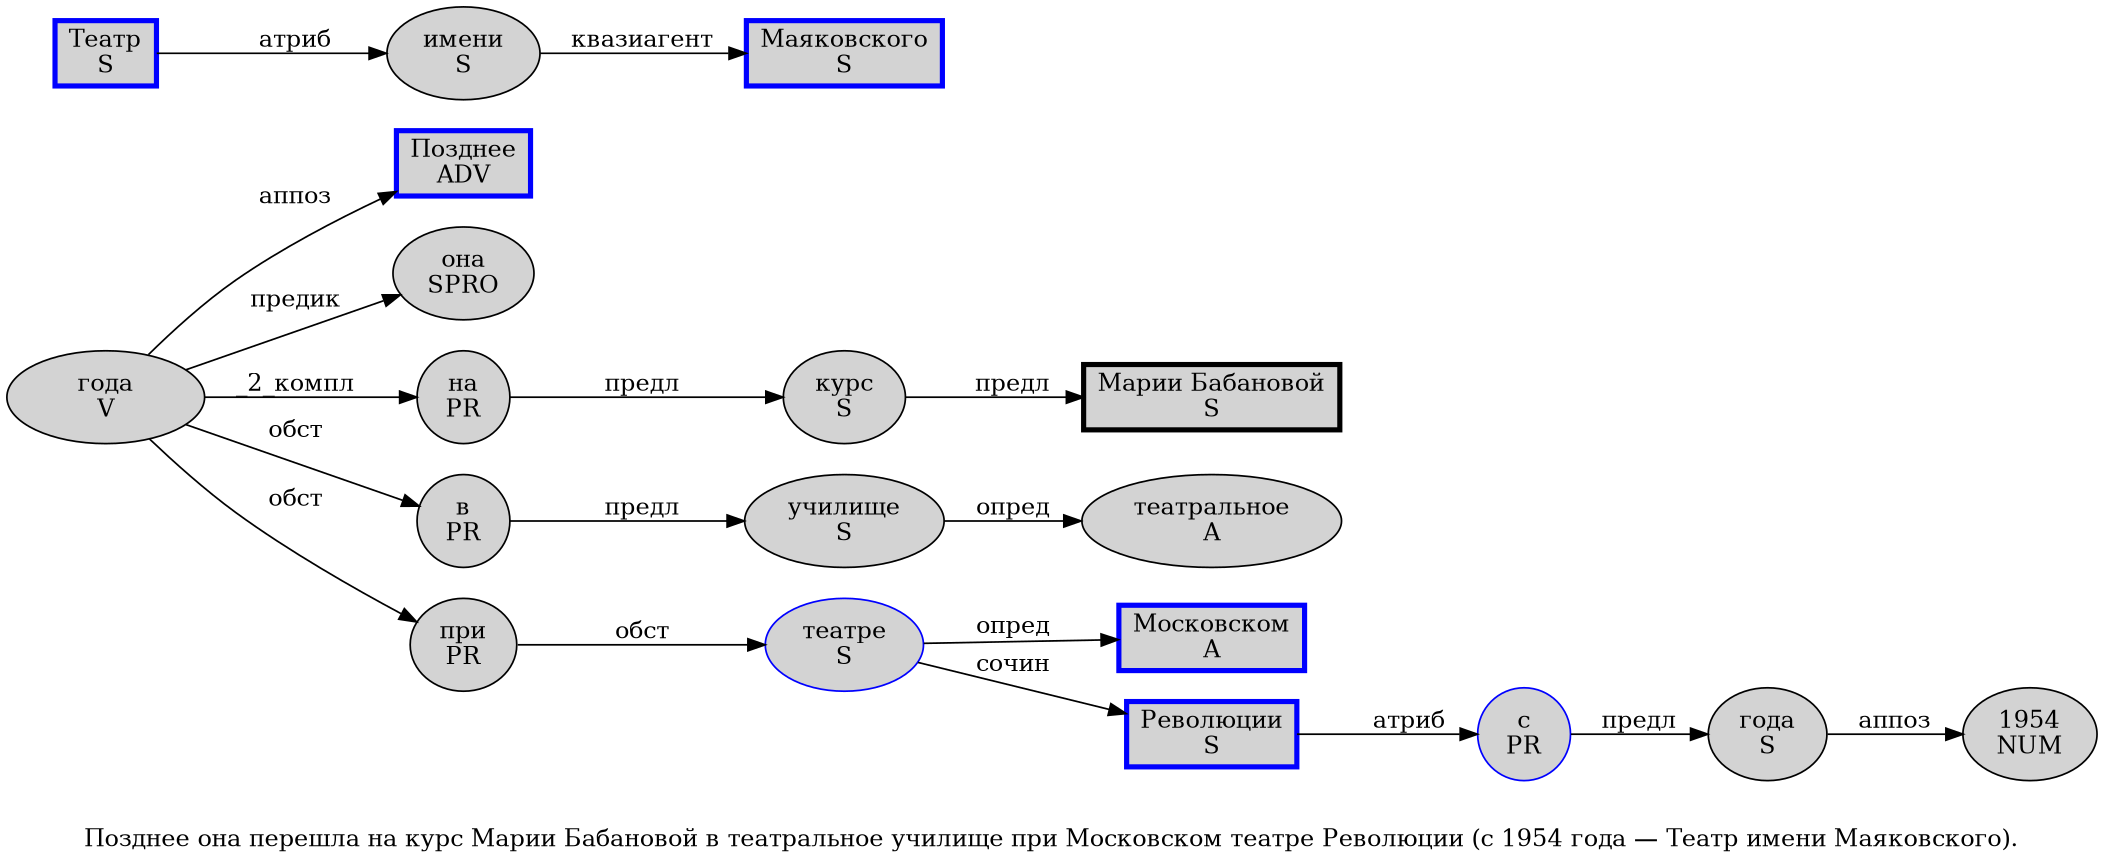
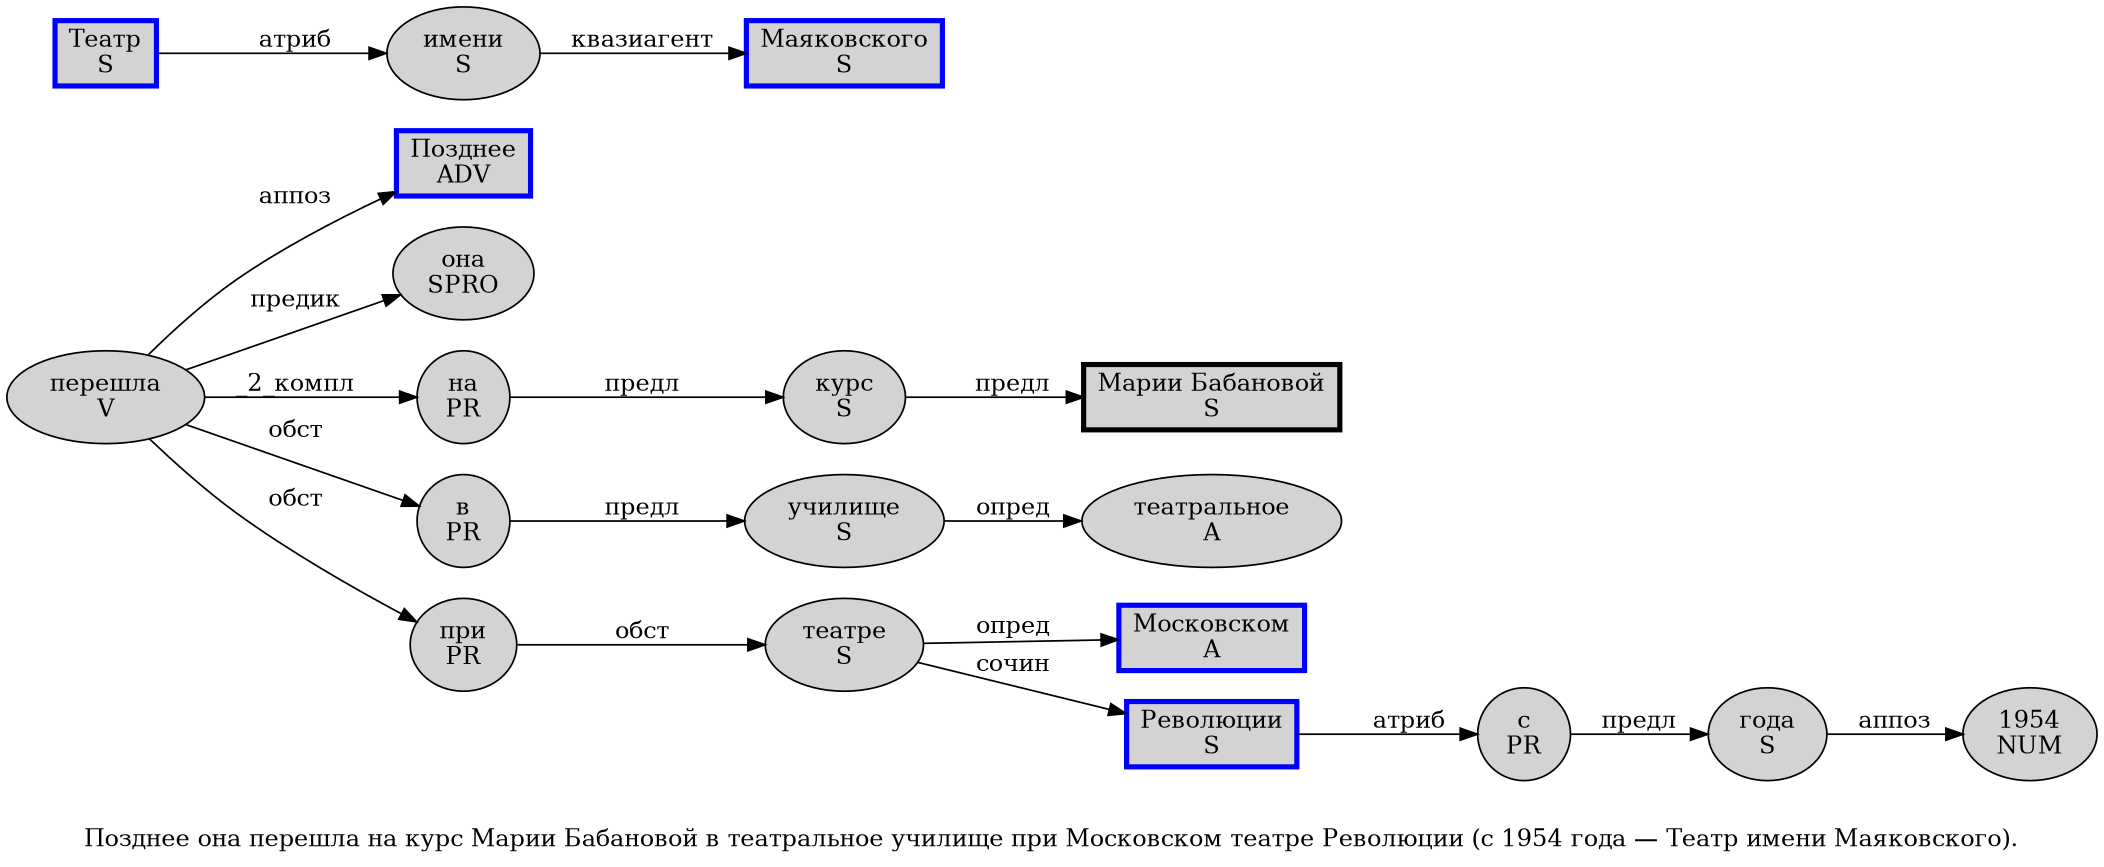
node "года V": label "года V" -> "перешла V"
node "театре S": color blue -> black
node "с PR": color blue -> black
